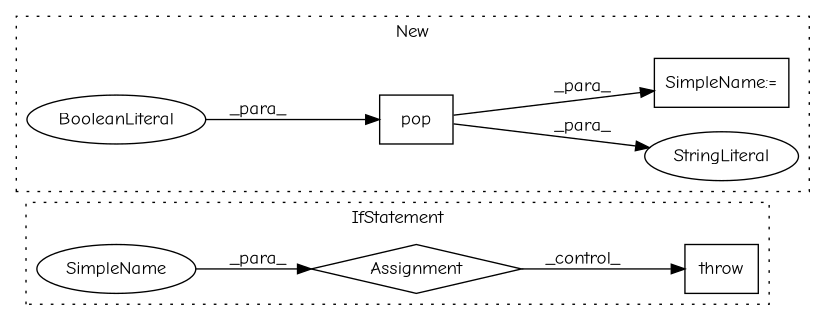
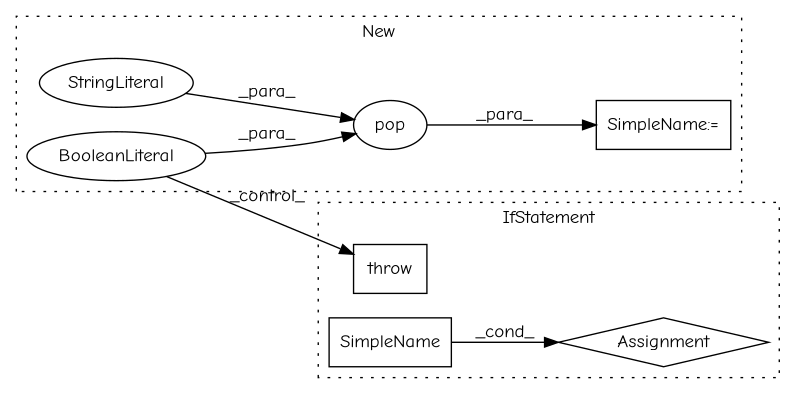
node "pop": shape box -> ellipse
edge "pop" -> "StringLiteral": reversed
edge "SimpleName" -> "Assignment": label "_para_" -> "_cond_"
node "SimpleName": shape ellipse -> box
edge "Assignment" -> "throw": now "BooleanLiteral" -> "throw"
